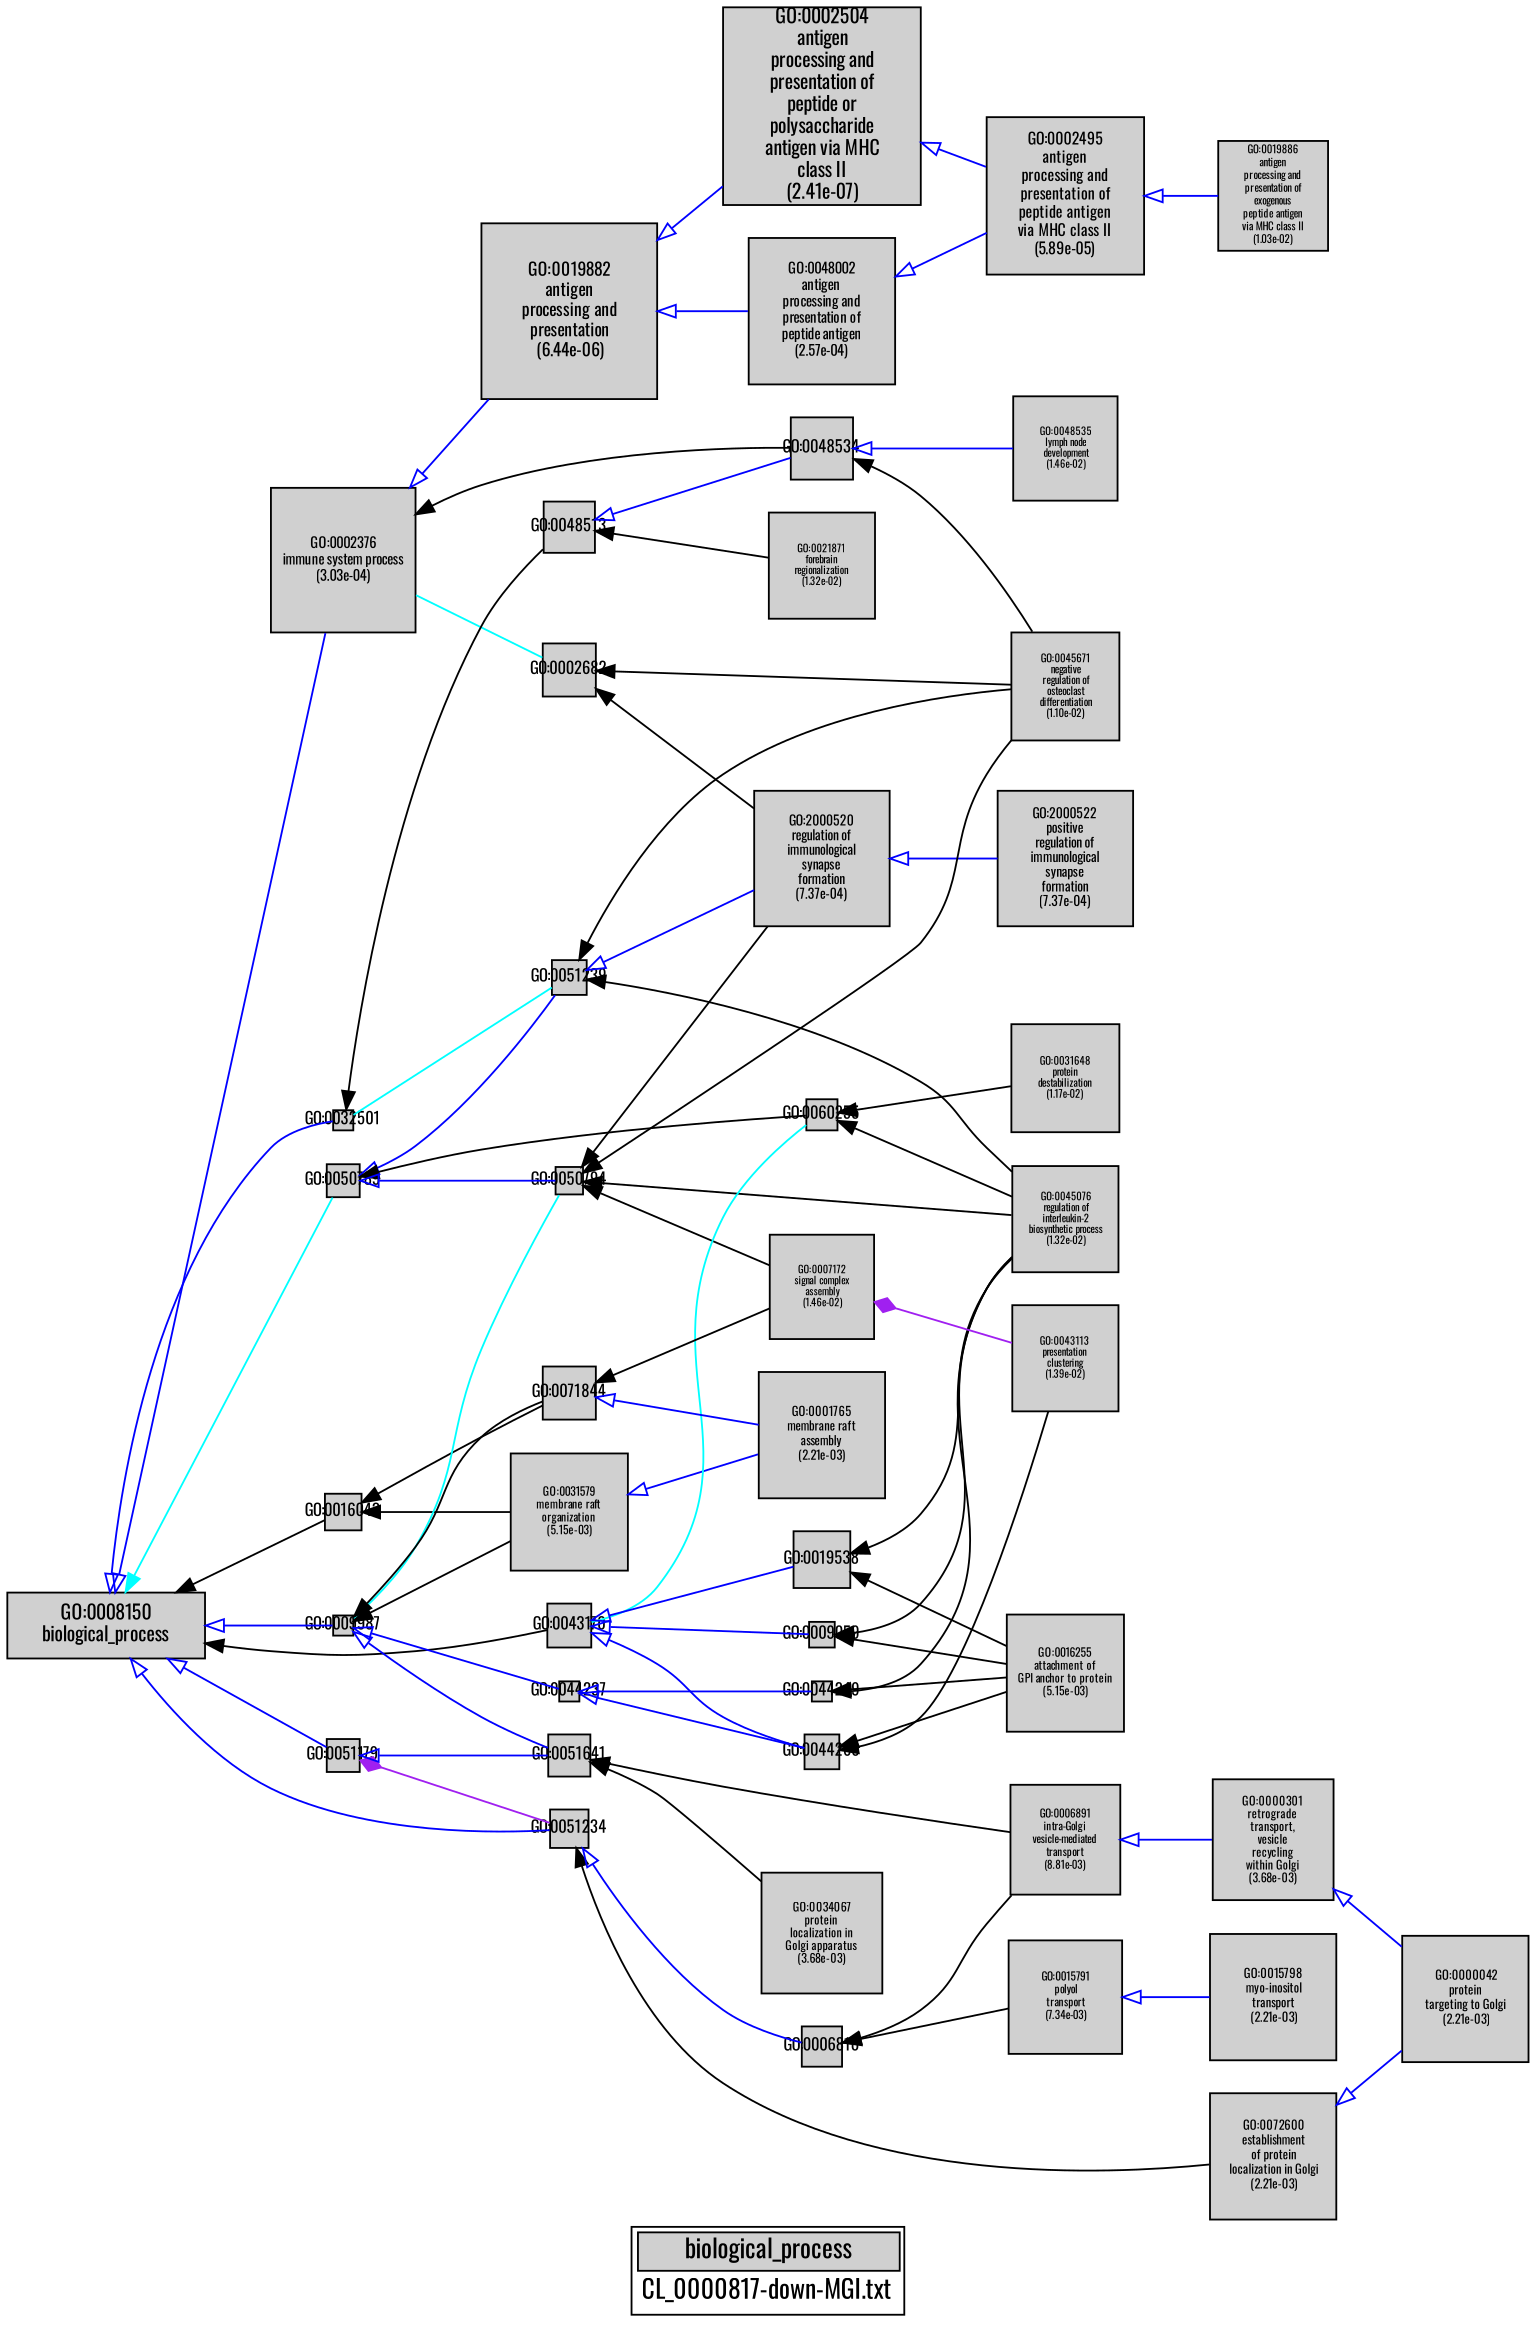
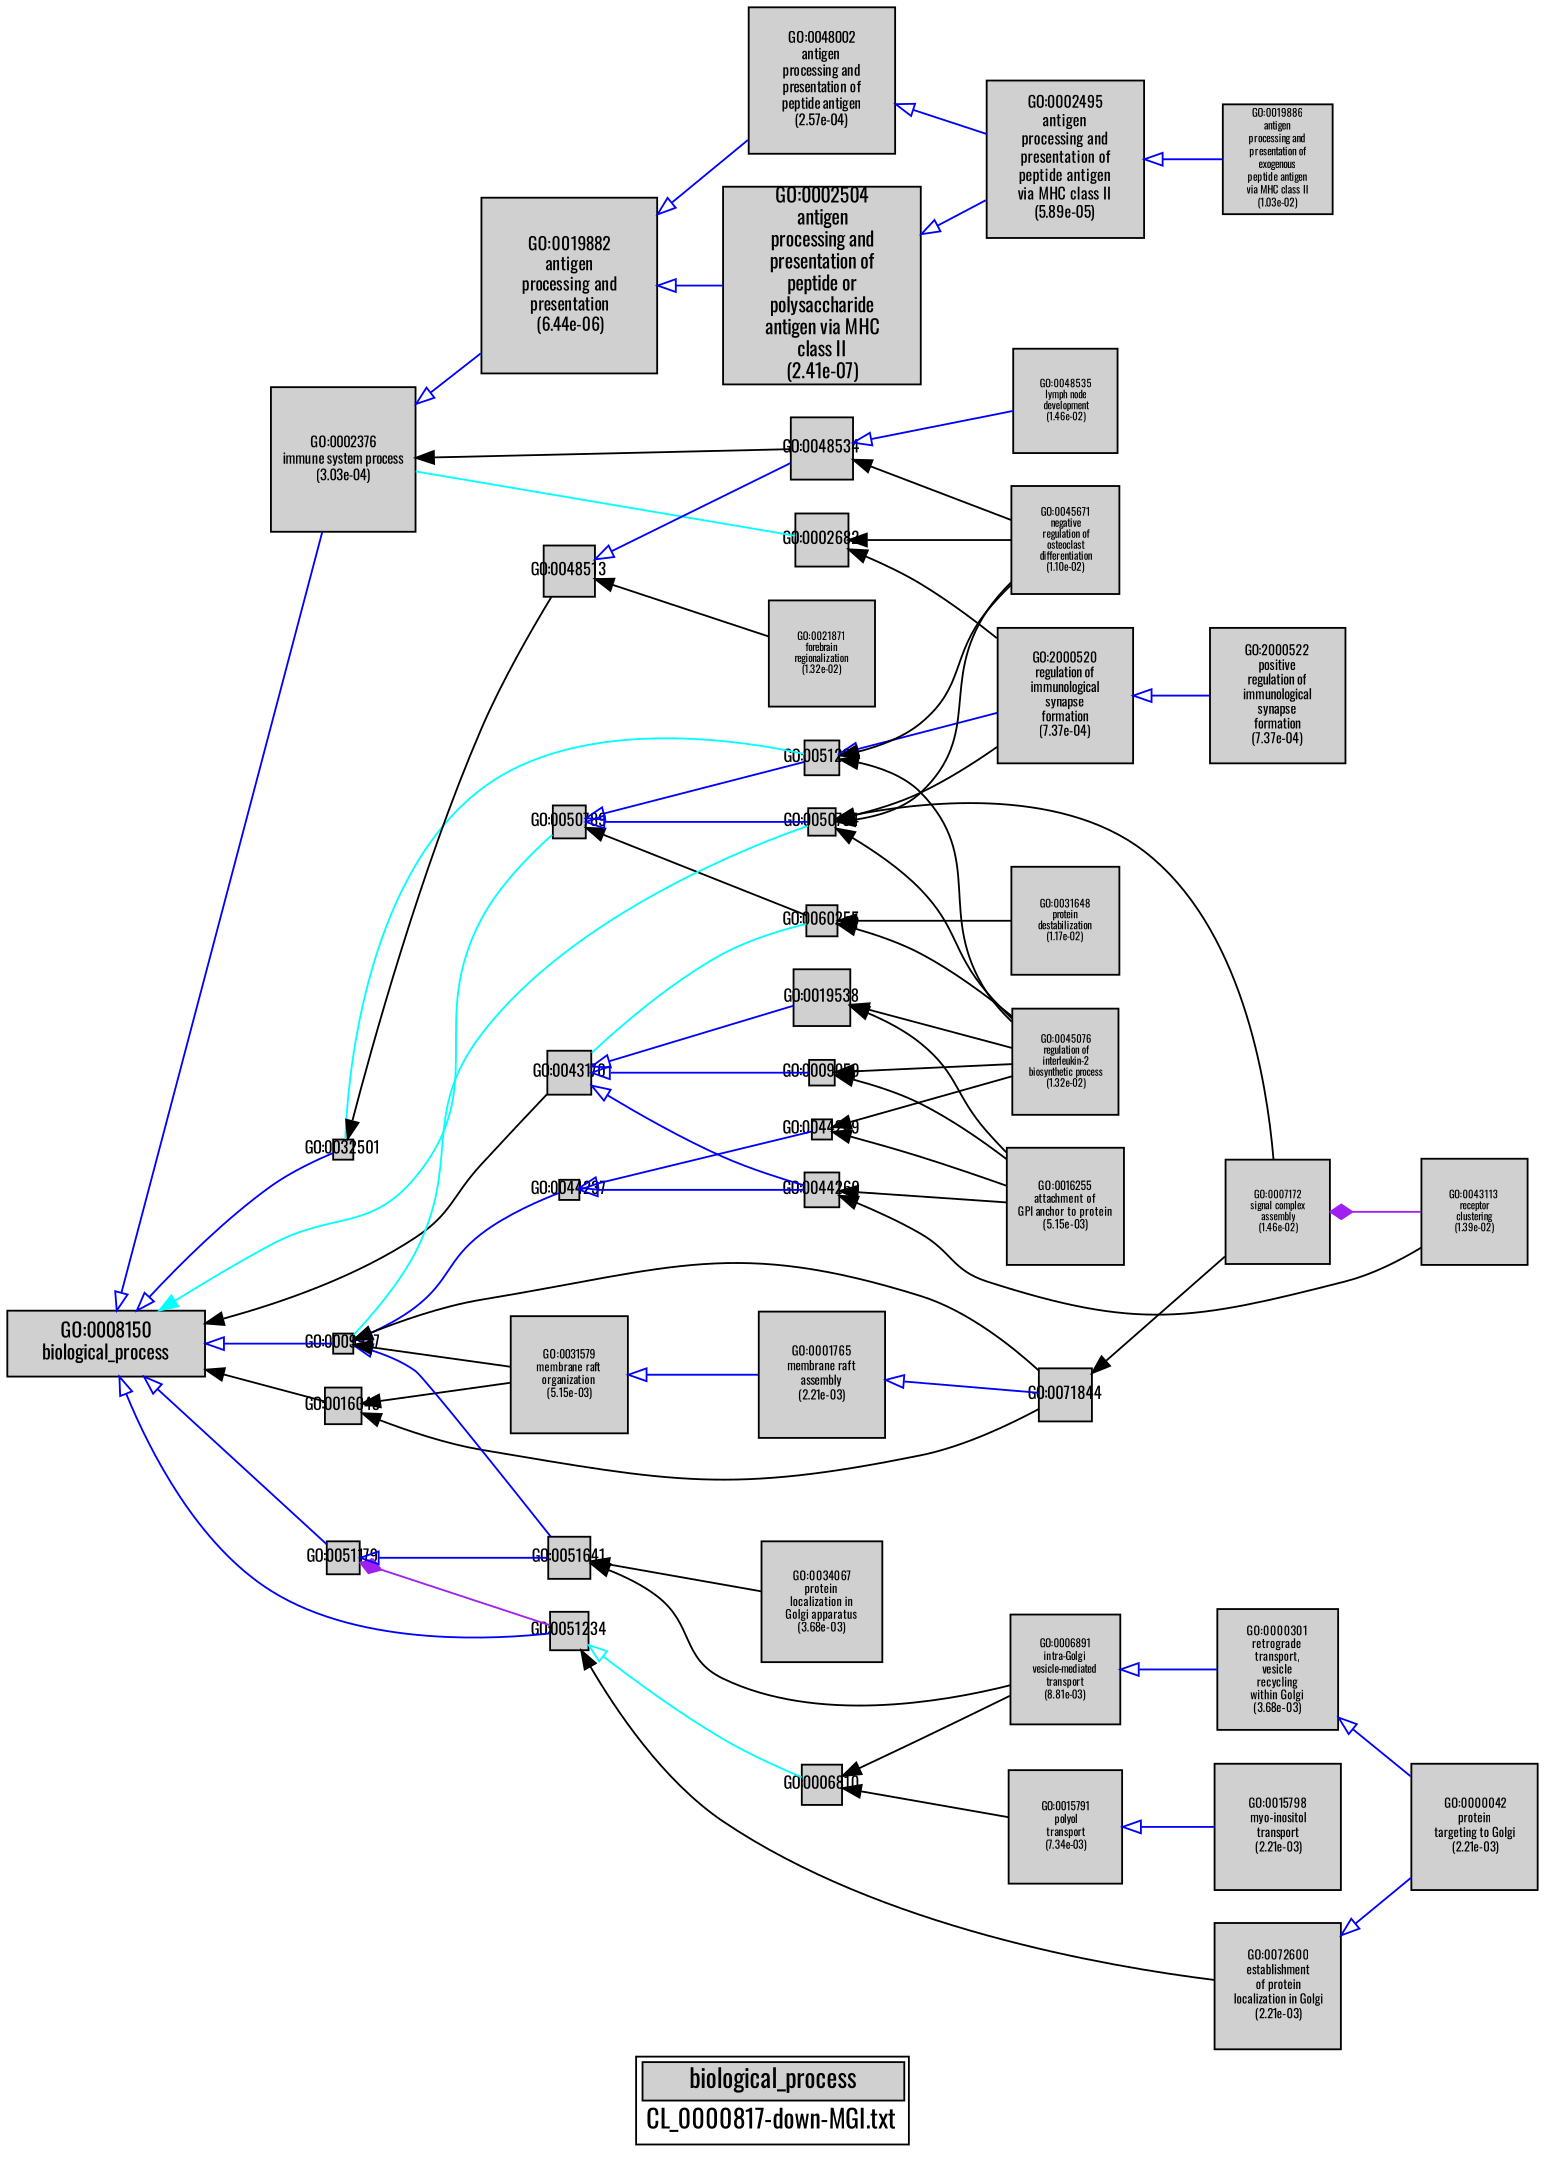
node "GO:0043113": text "presentation" -> "receptor"
edge "GO:0001765" -> "GO:0071844": reversed
edge "GO:0006810" -> "GO:0051234": color blue -> cyan
